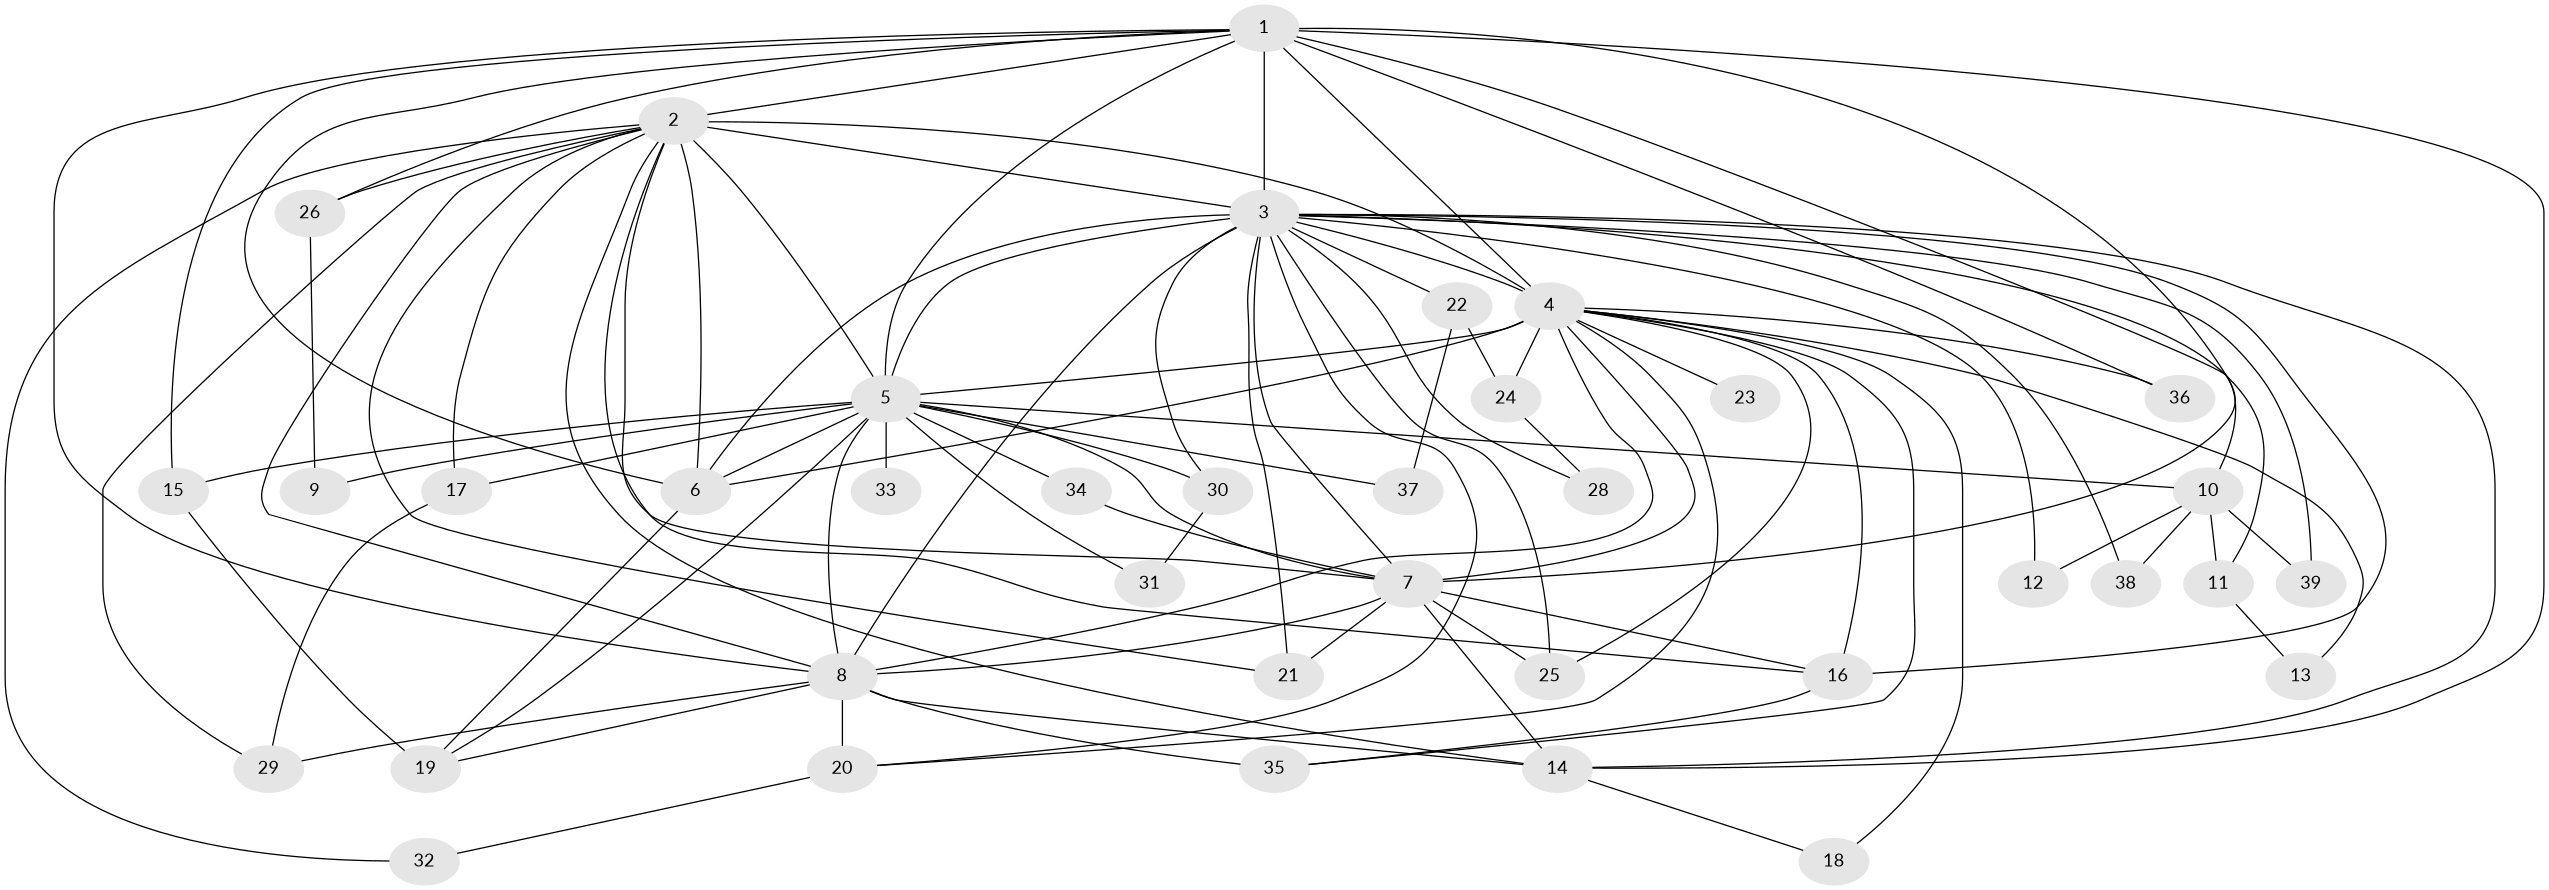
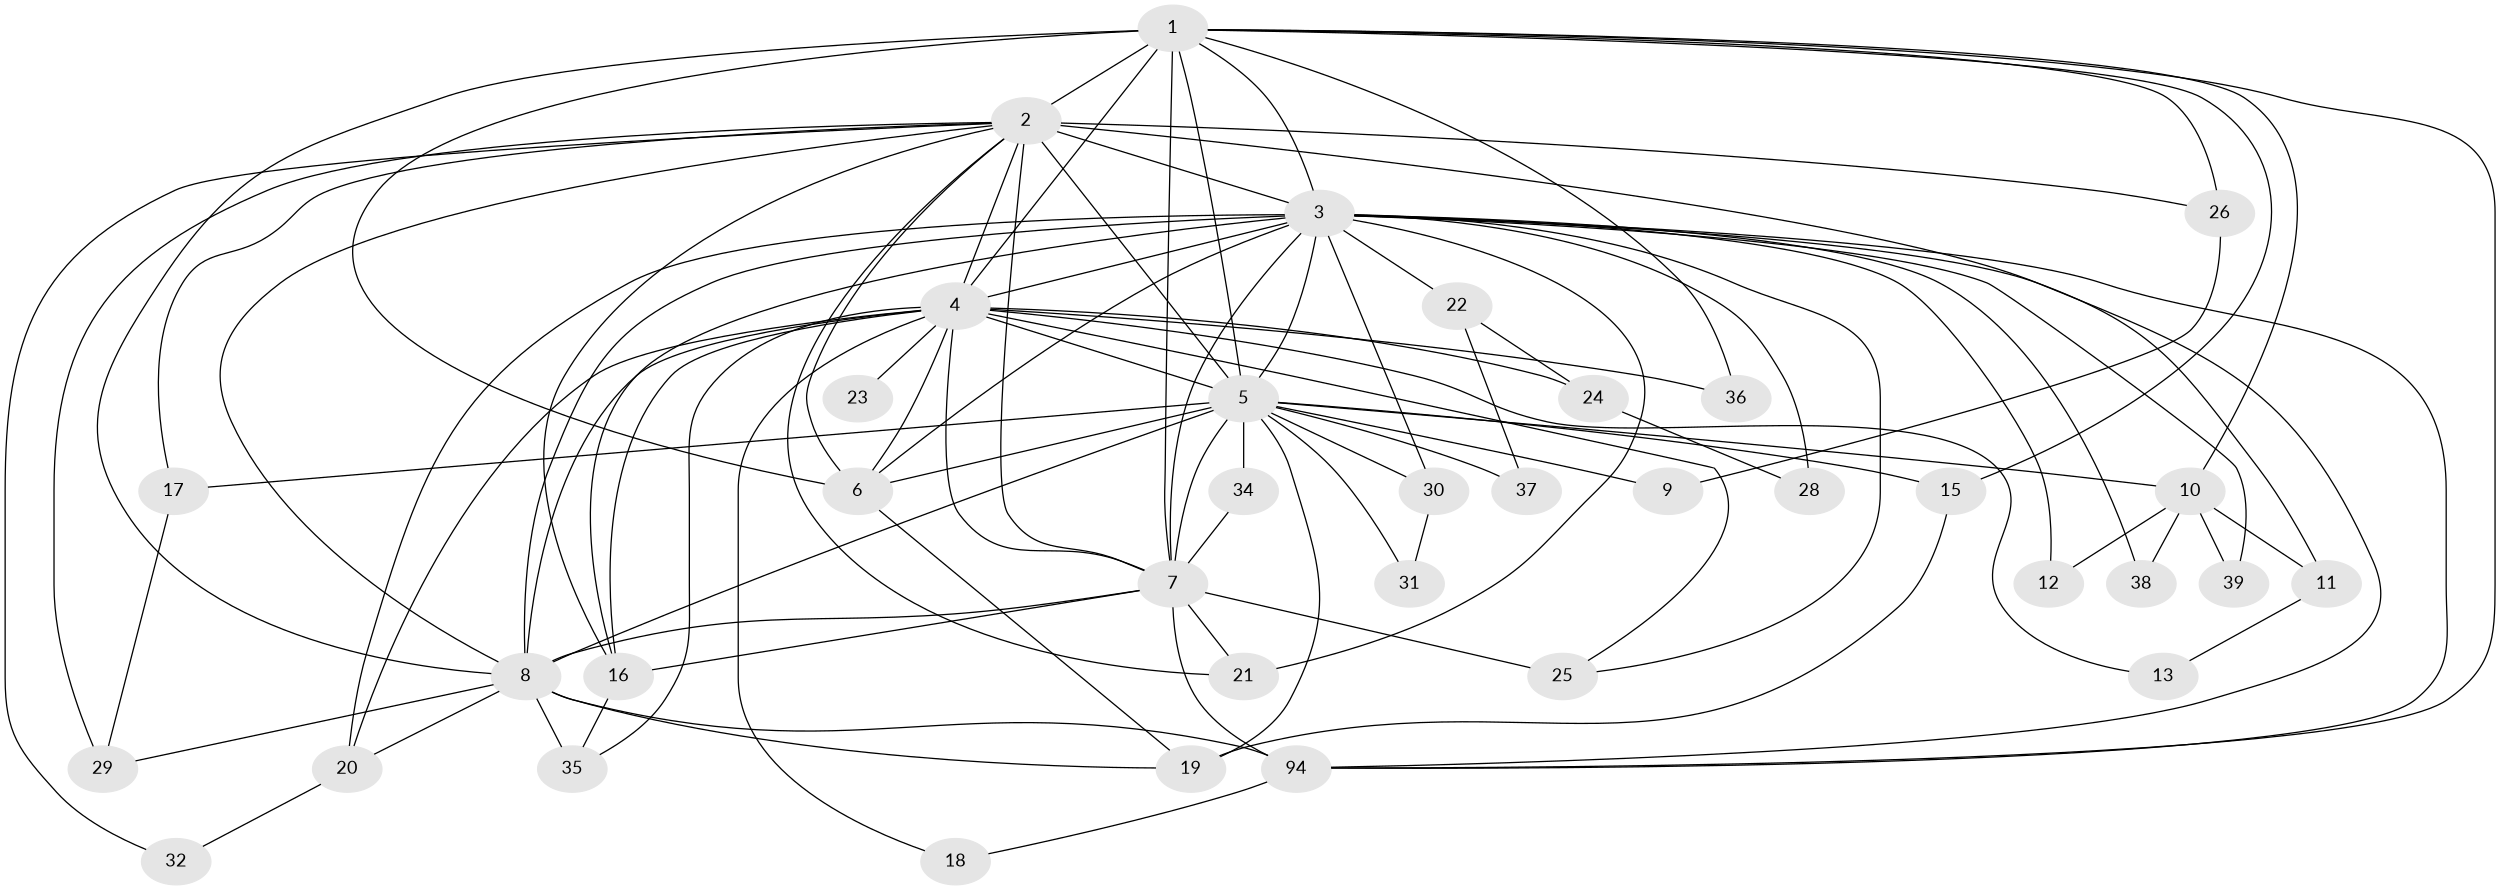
node "33": removed
node "14": label "14" -> "94"
